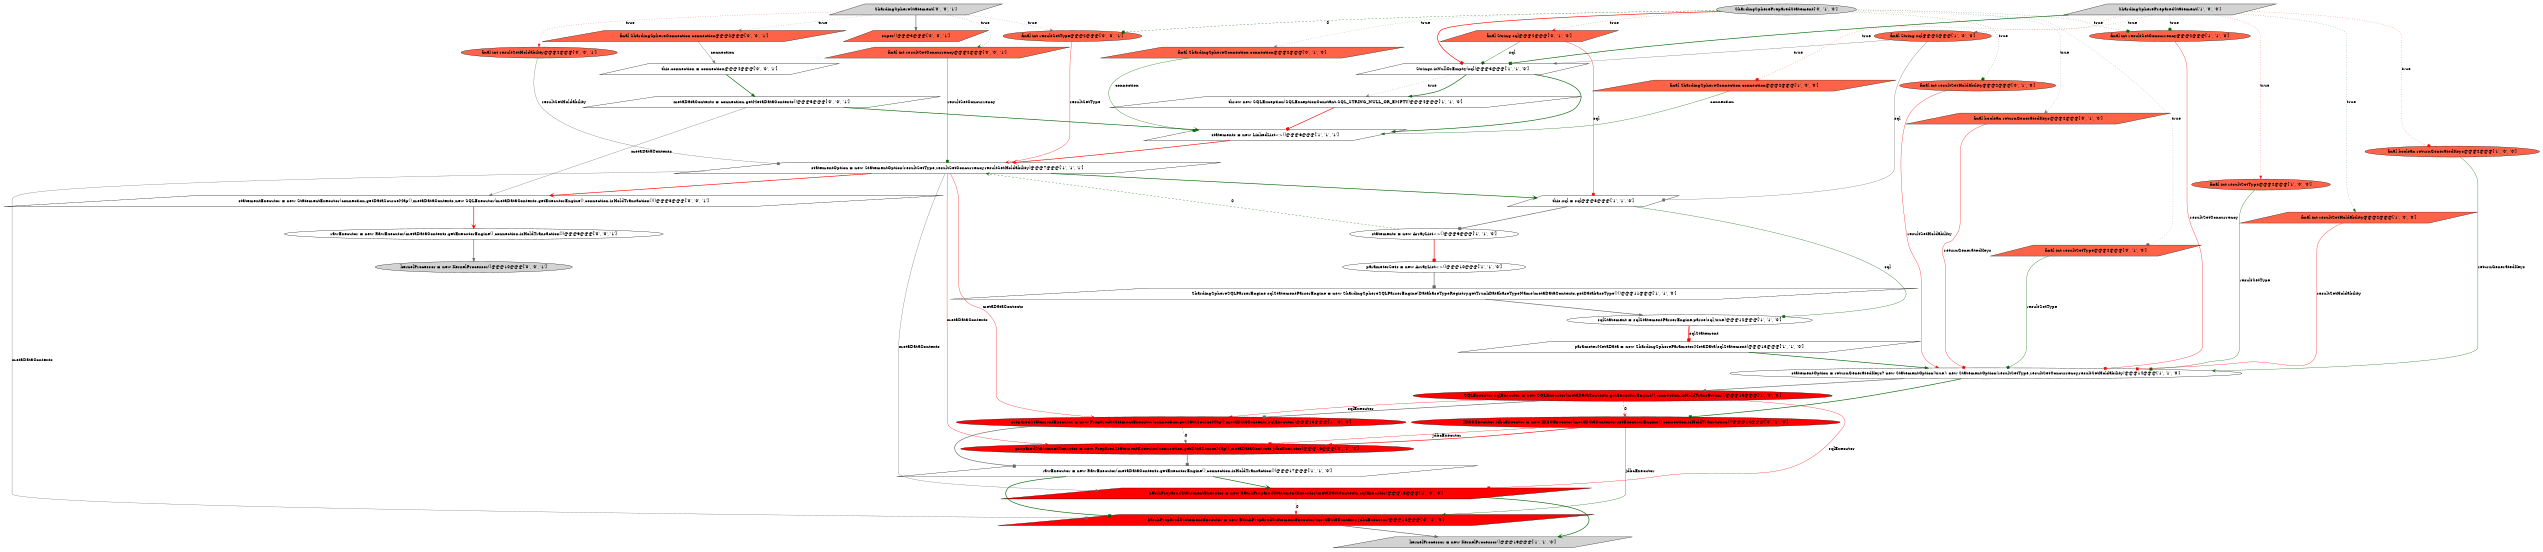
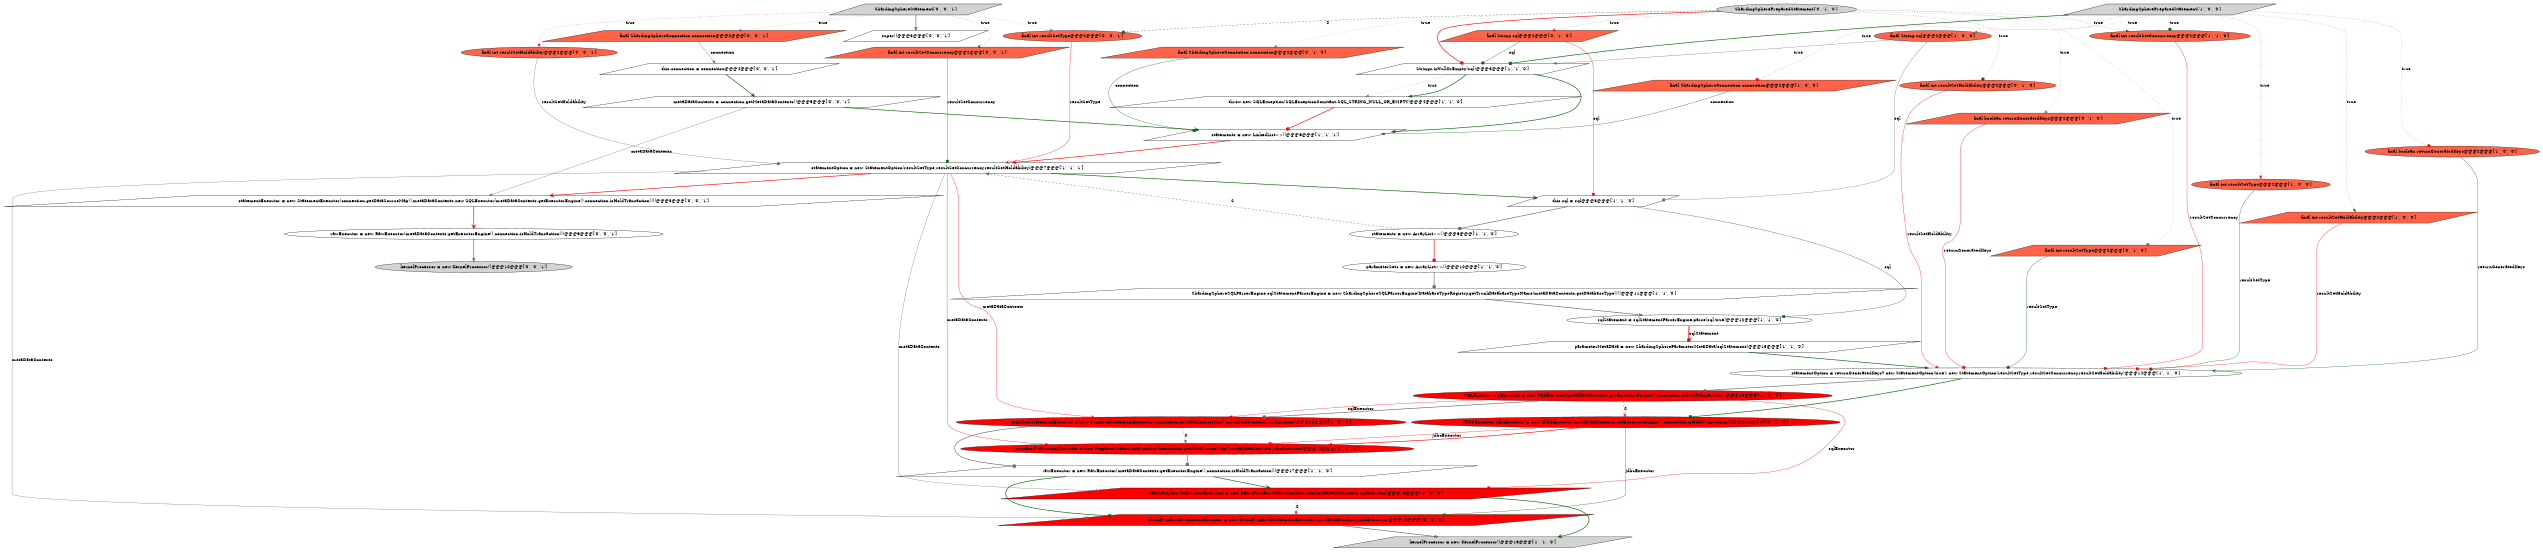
edge "ShardingSpherePreparedStatement['0', '1', '0']" -> "final int resultSetConcurrency@@@2@@@['1', '1', '0']": arrowhead box -> normal
node "super()@@@3@@@['0', '0', '1']": fillcolor tomato -> white
